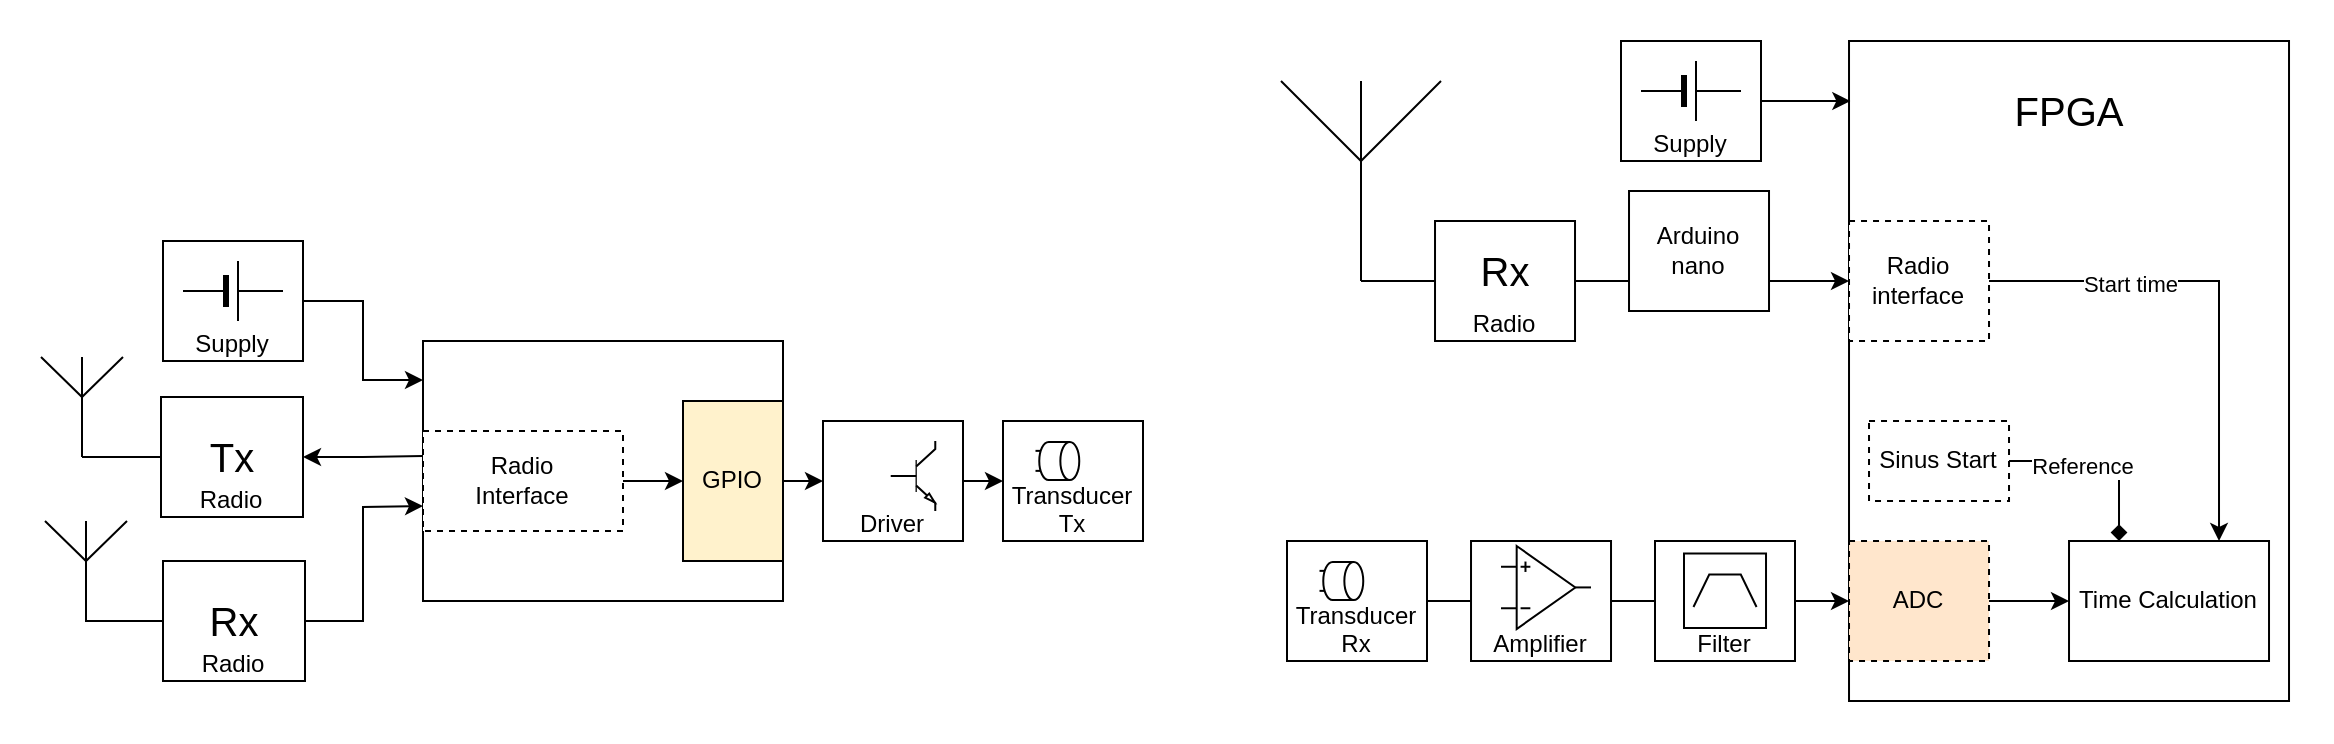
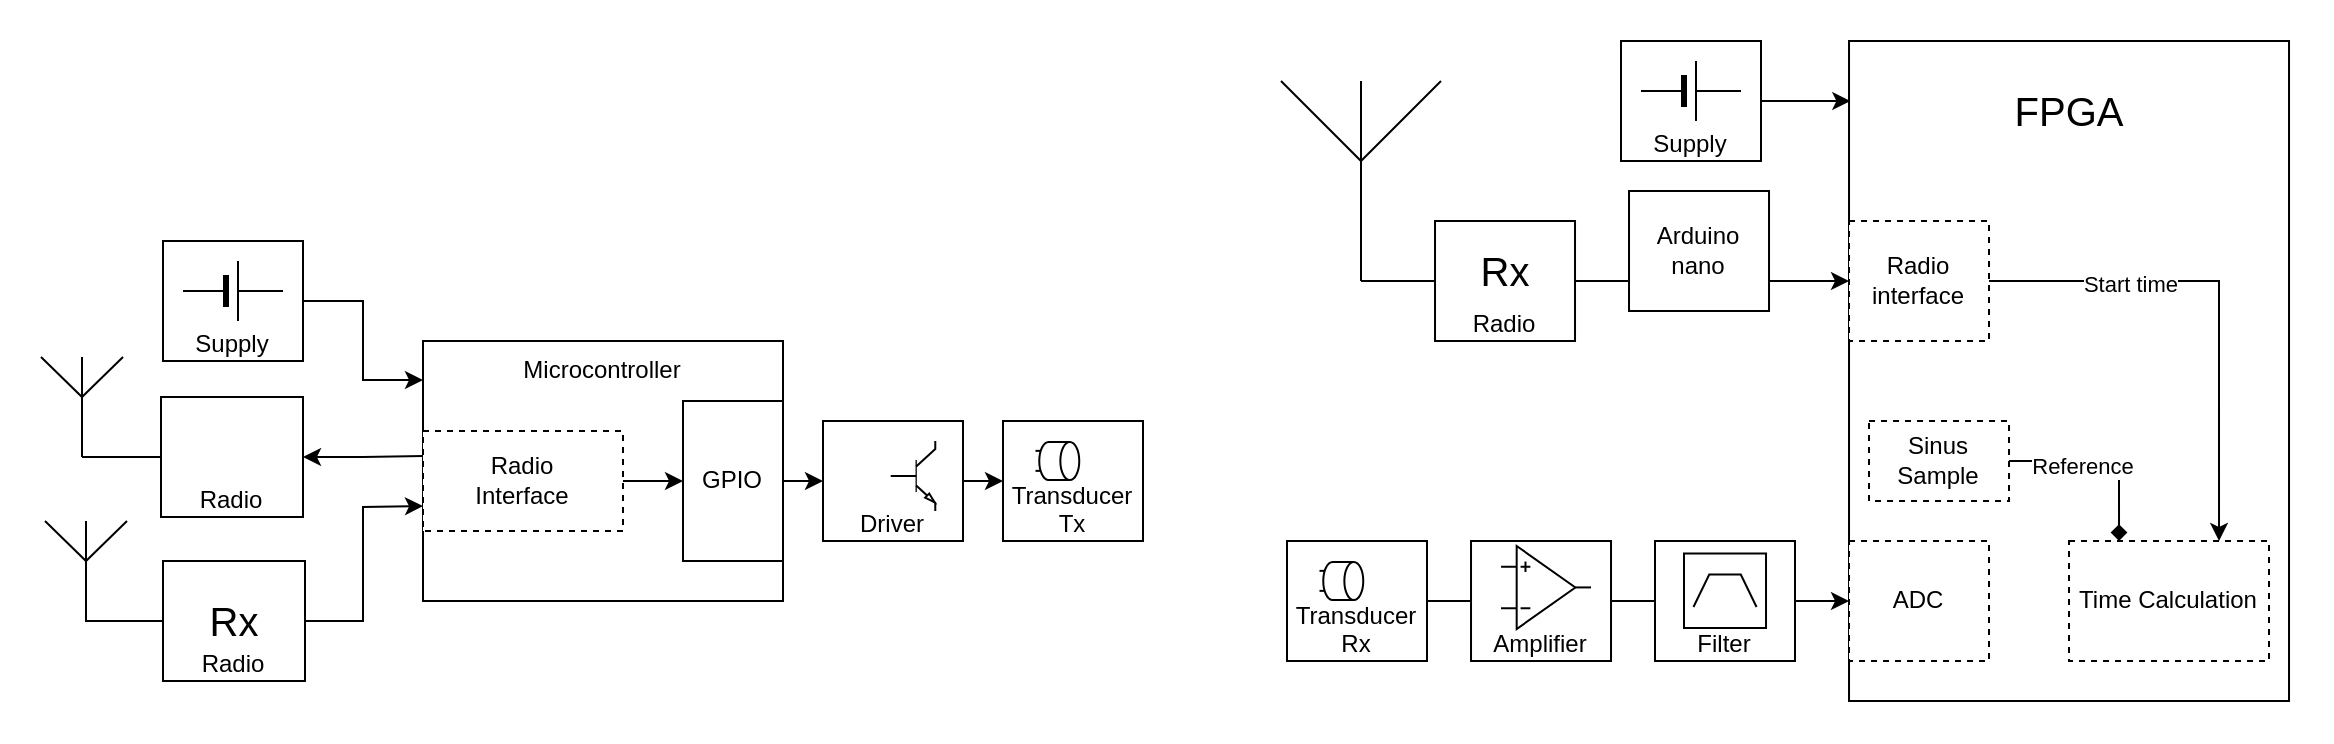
node "Microcontroller": added
node "Tx": removed
node "Sinus Start": label "Sinus Start" -> "Sinus Sample"
node "GPIO": fillcolor #fff2cc -> #ffffff
node "ADC": fillcolor #ffe6cc -> #ffffff
edge "ADC" -> "Time Calculation": removed
node "Time Calculation": style solid -> dashed
